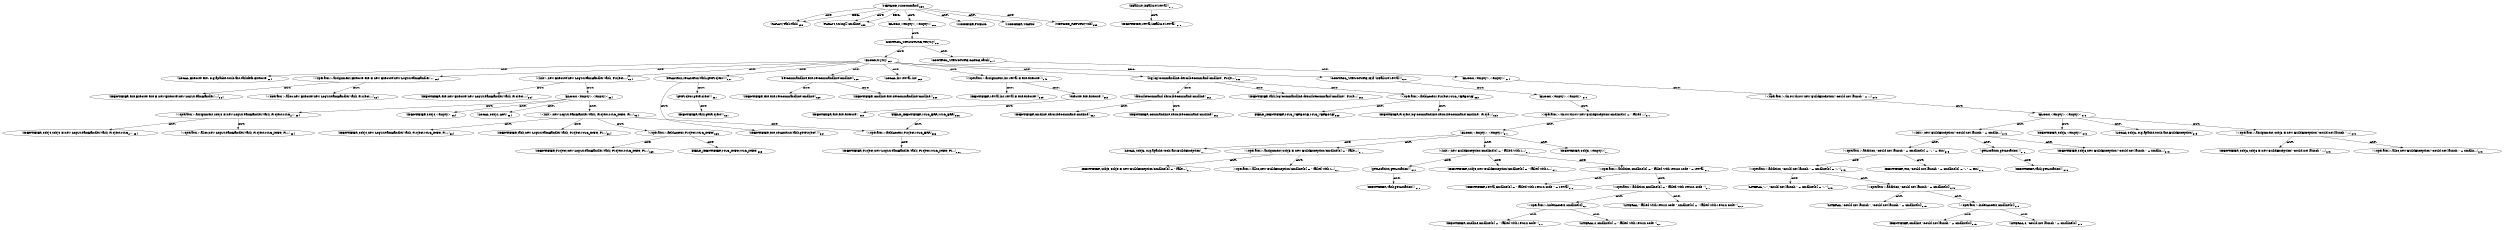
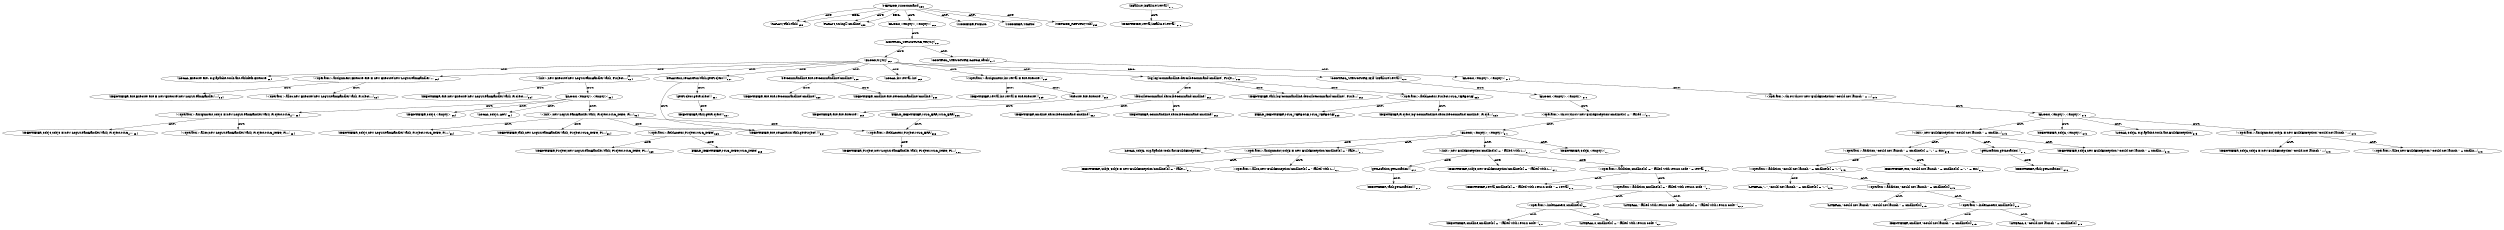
node "(<operator>.assignment,int retval = exe.execute())": text "649" -> "669"
edge "(<init>,new LogStreamHandler(task, Project.MSG_INFO, Pr...)" -> "(<operator>.fieldAccess,Project.MSG_INFO)": now "(<init>,new LogStreamHandler(task, Project.MSG_INFO, Pr...)" -> "(IDENTIFIER,exe,setAntRun(task.getProject()))"
